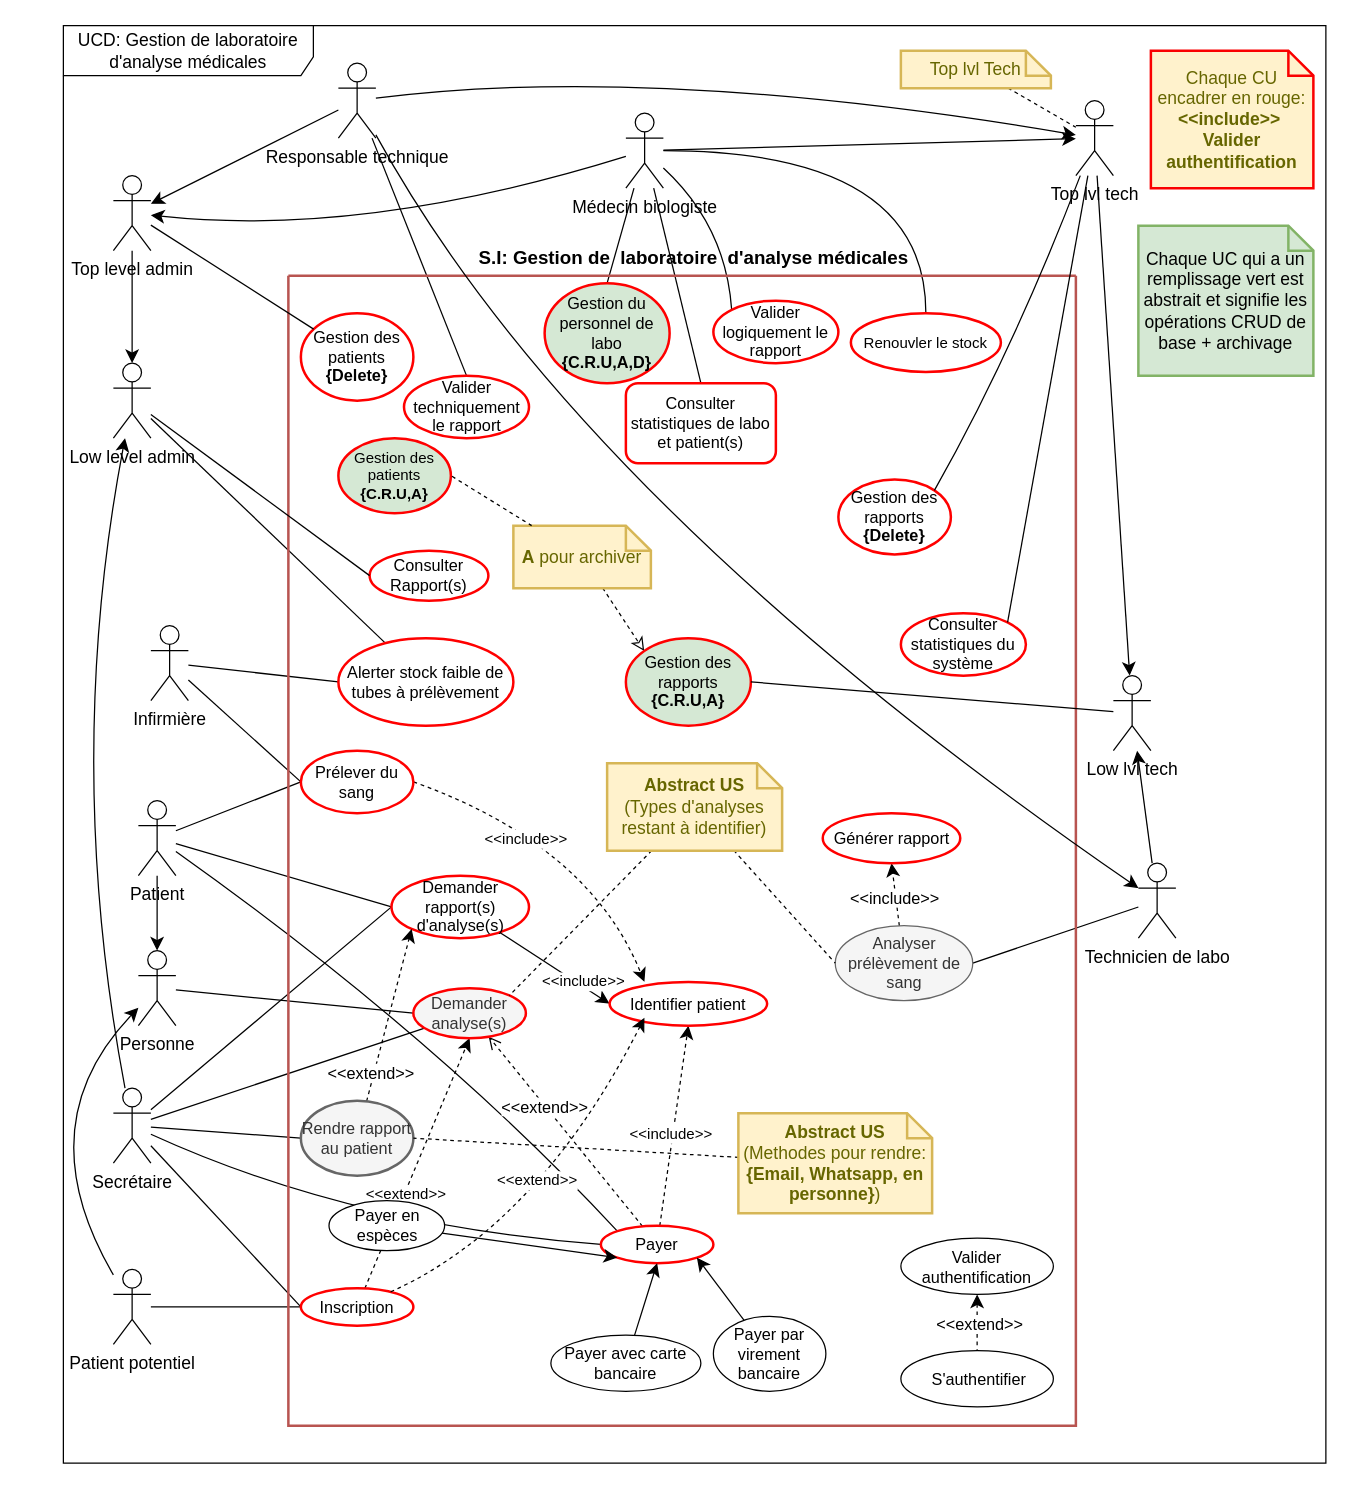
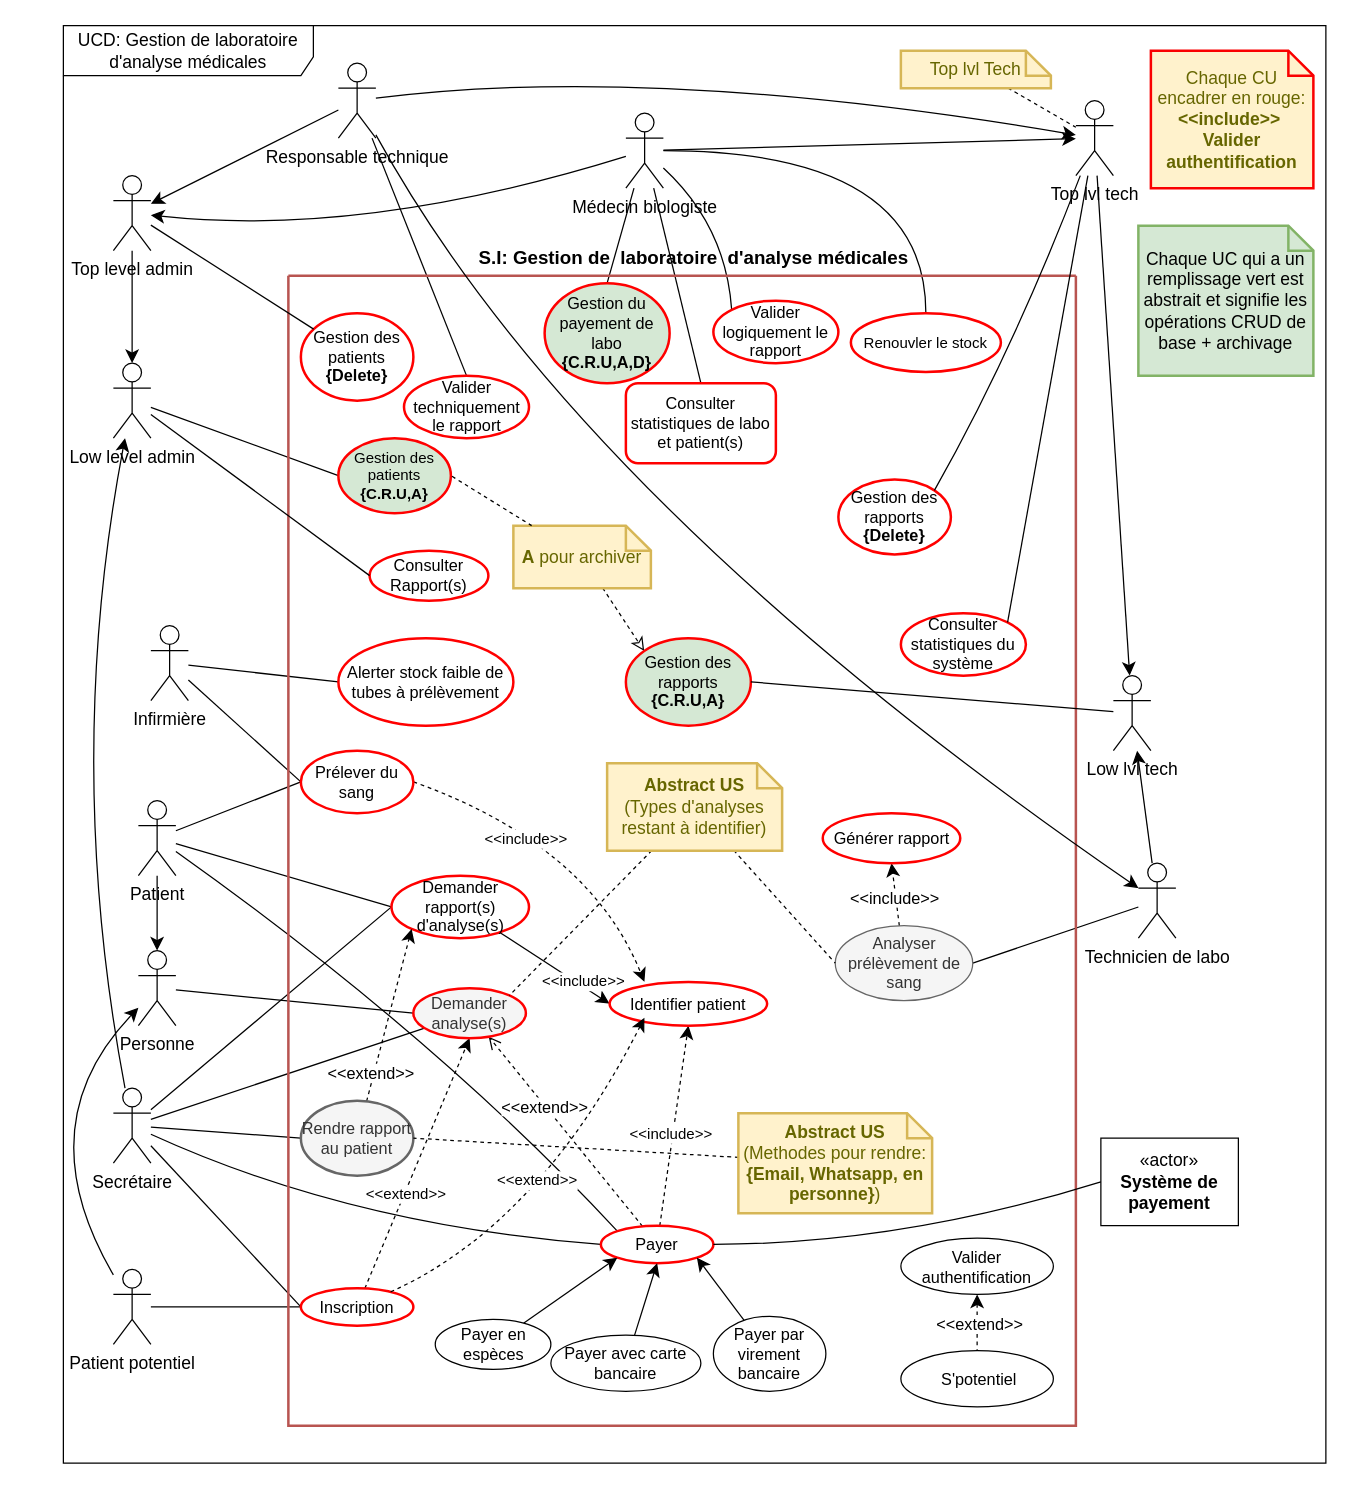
node "Gestion du personnel de labo {C.R.U,A,D}": label "Gestion du personnel de labo {C.R.U,A,D}" -> "Gestion du payement de labo {C.R.U,A,D}"
edge "Low level admin" -- "Alerter stock faible de tubes à prélèvement": now "Low level admin" -- "Gestion des patients {C.R.U,A}"
node "«actor» Système de payement": added
node "Payer en espèces": moved (387, 1226) -> (493, 1344)
edge "«actor» Système de payement" -- "Payer": added
node "S'authentifier": label "S'authentifier" -> "S'potentiel"
